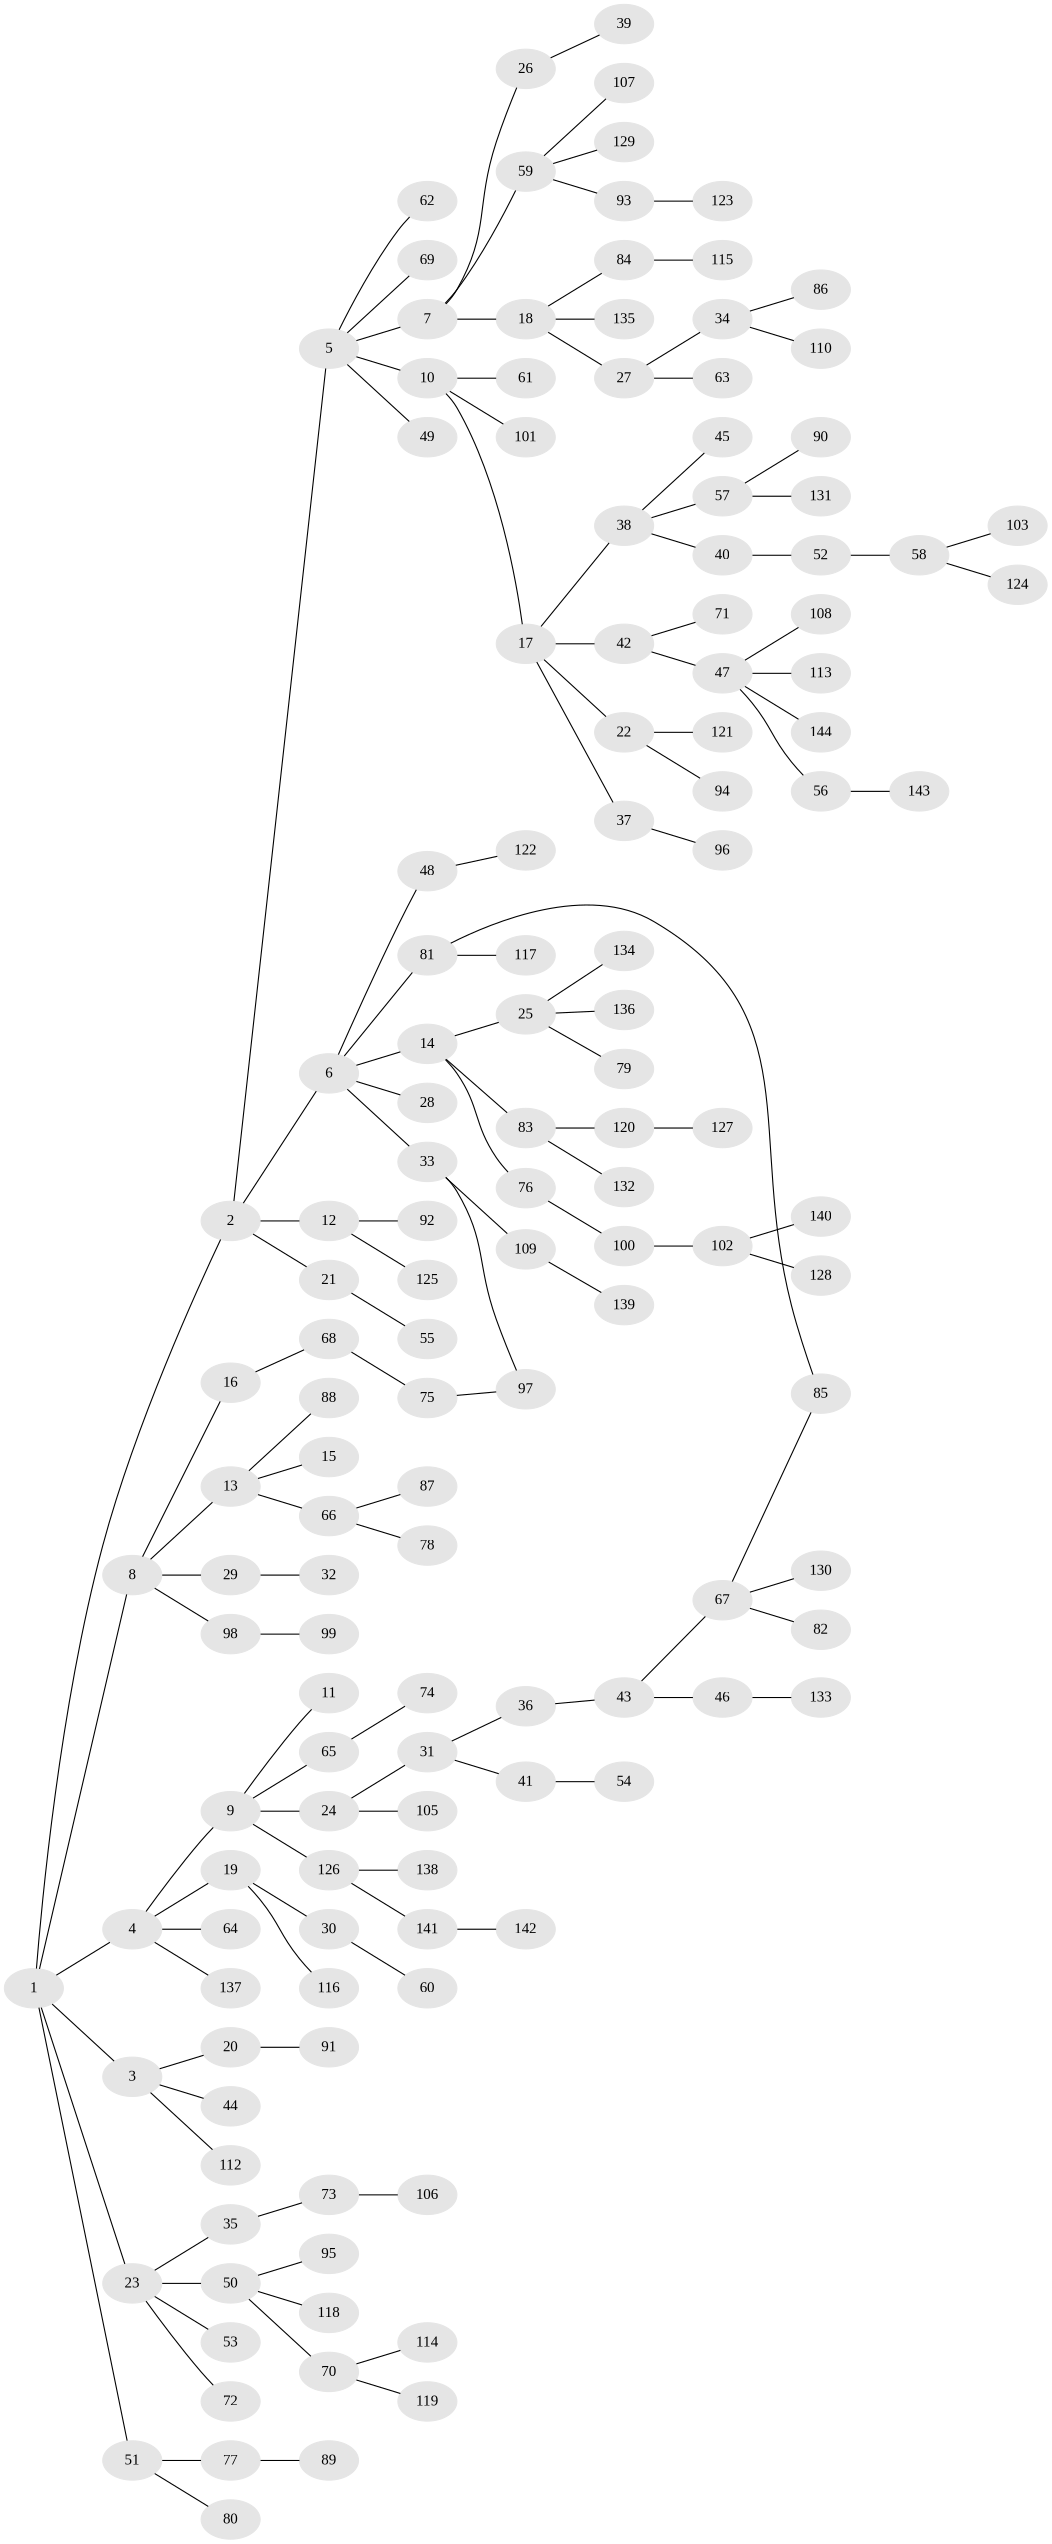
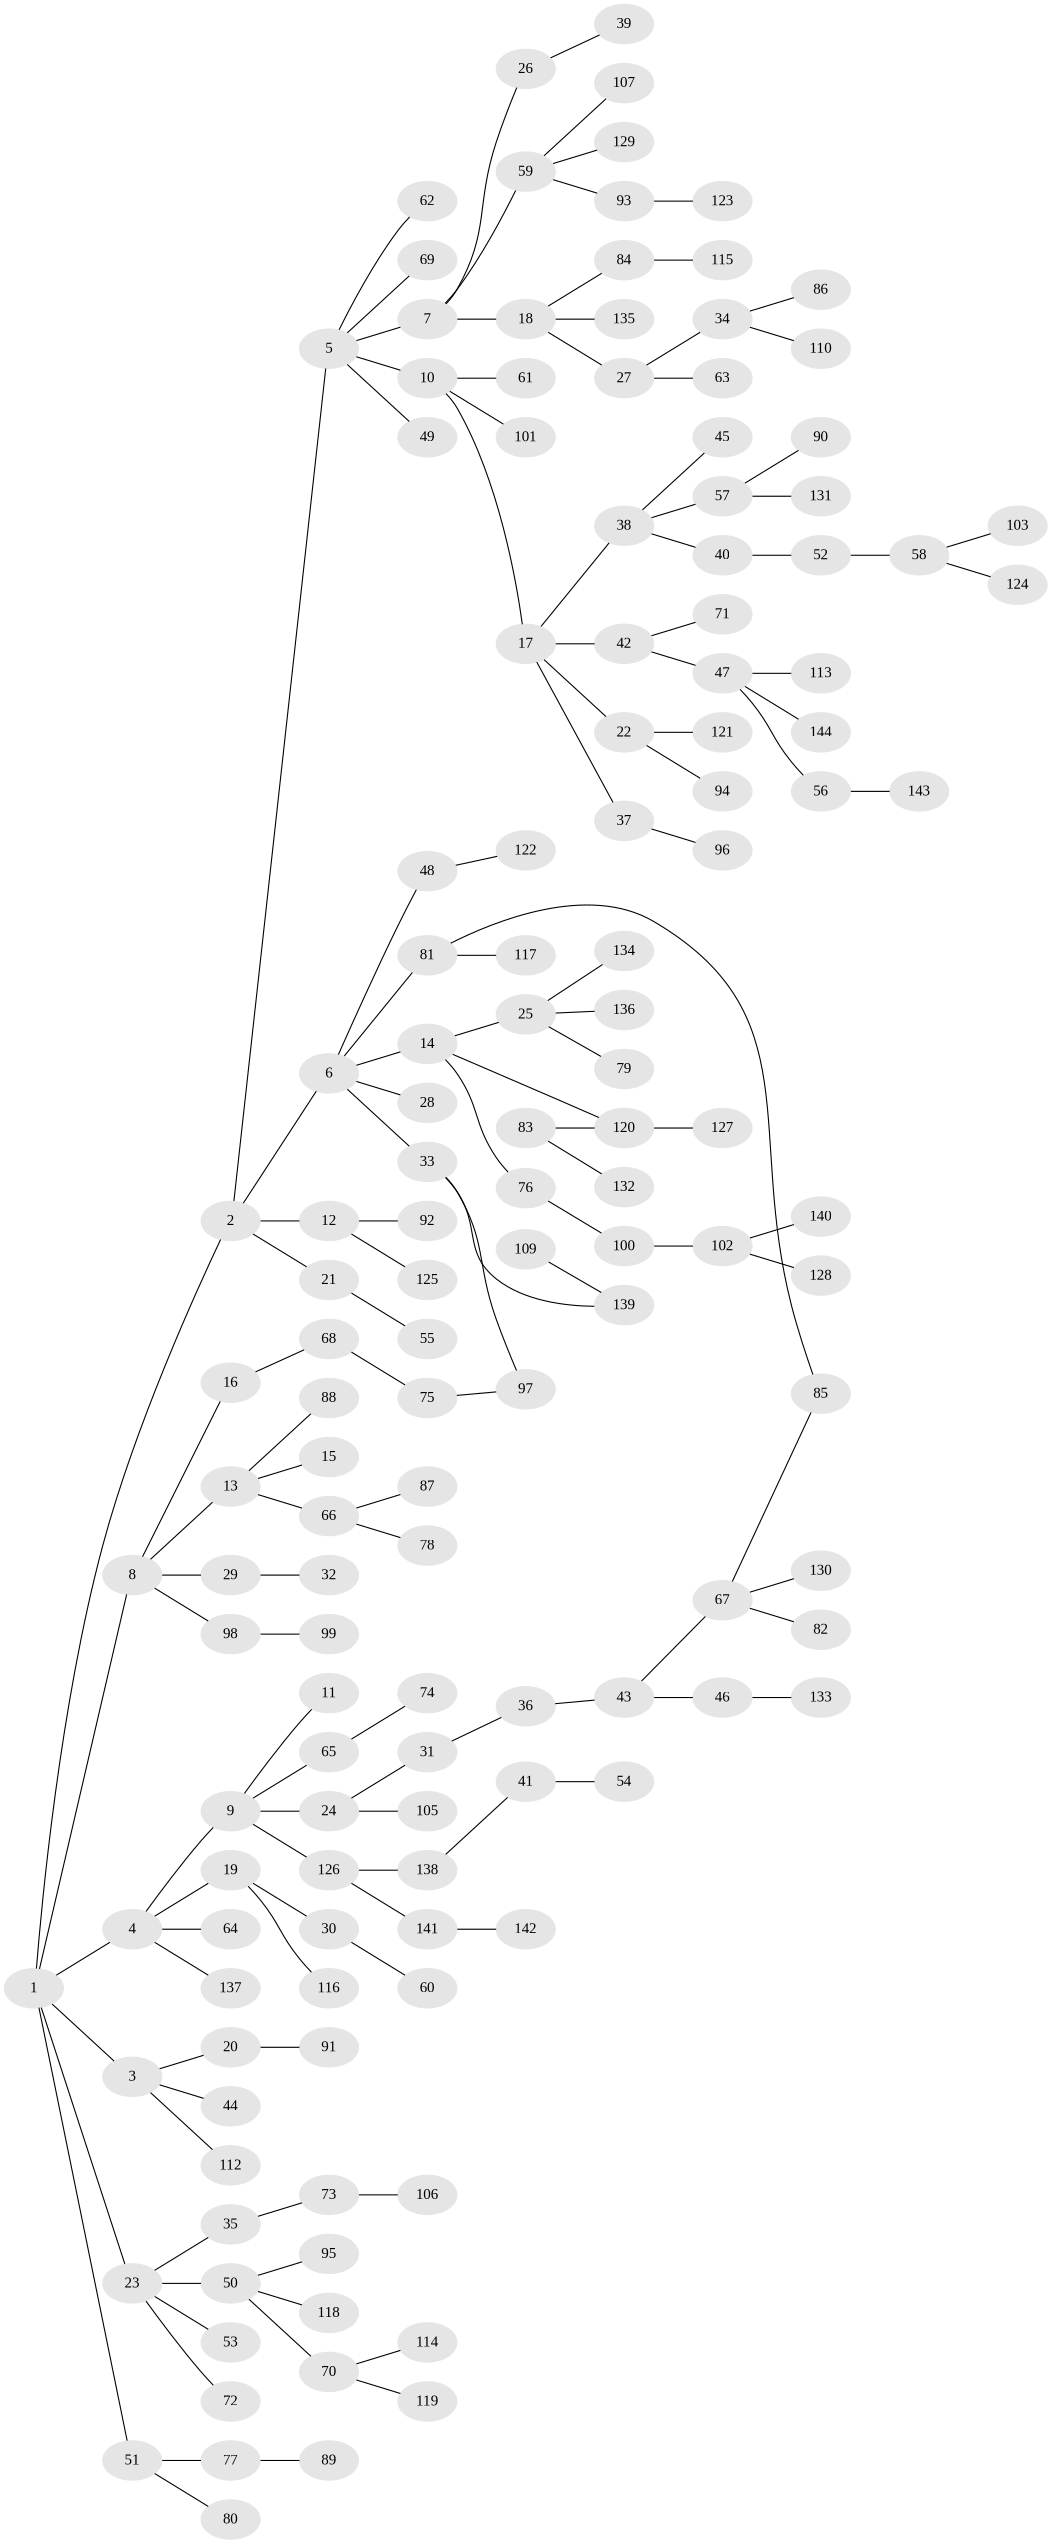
node "108": removed
edge "14" -- "83": now "14" -- "120"
edge "33" -- "109": now "33" -- "139"
edge "31" -- "41": now "138" -- "41"
